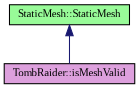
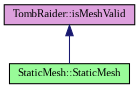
edge "TombRaider::isMeshValid" -> "StaticMesh::StaticMesh": reversed
